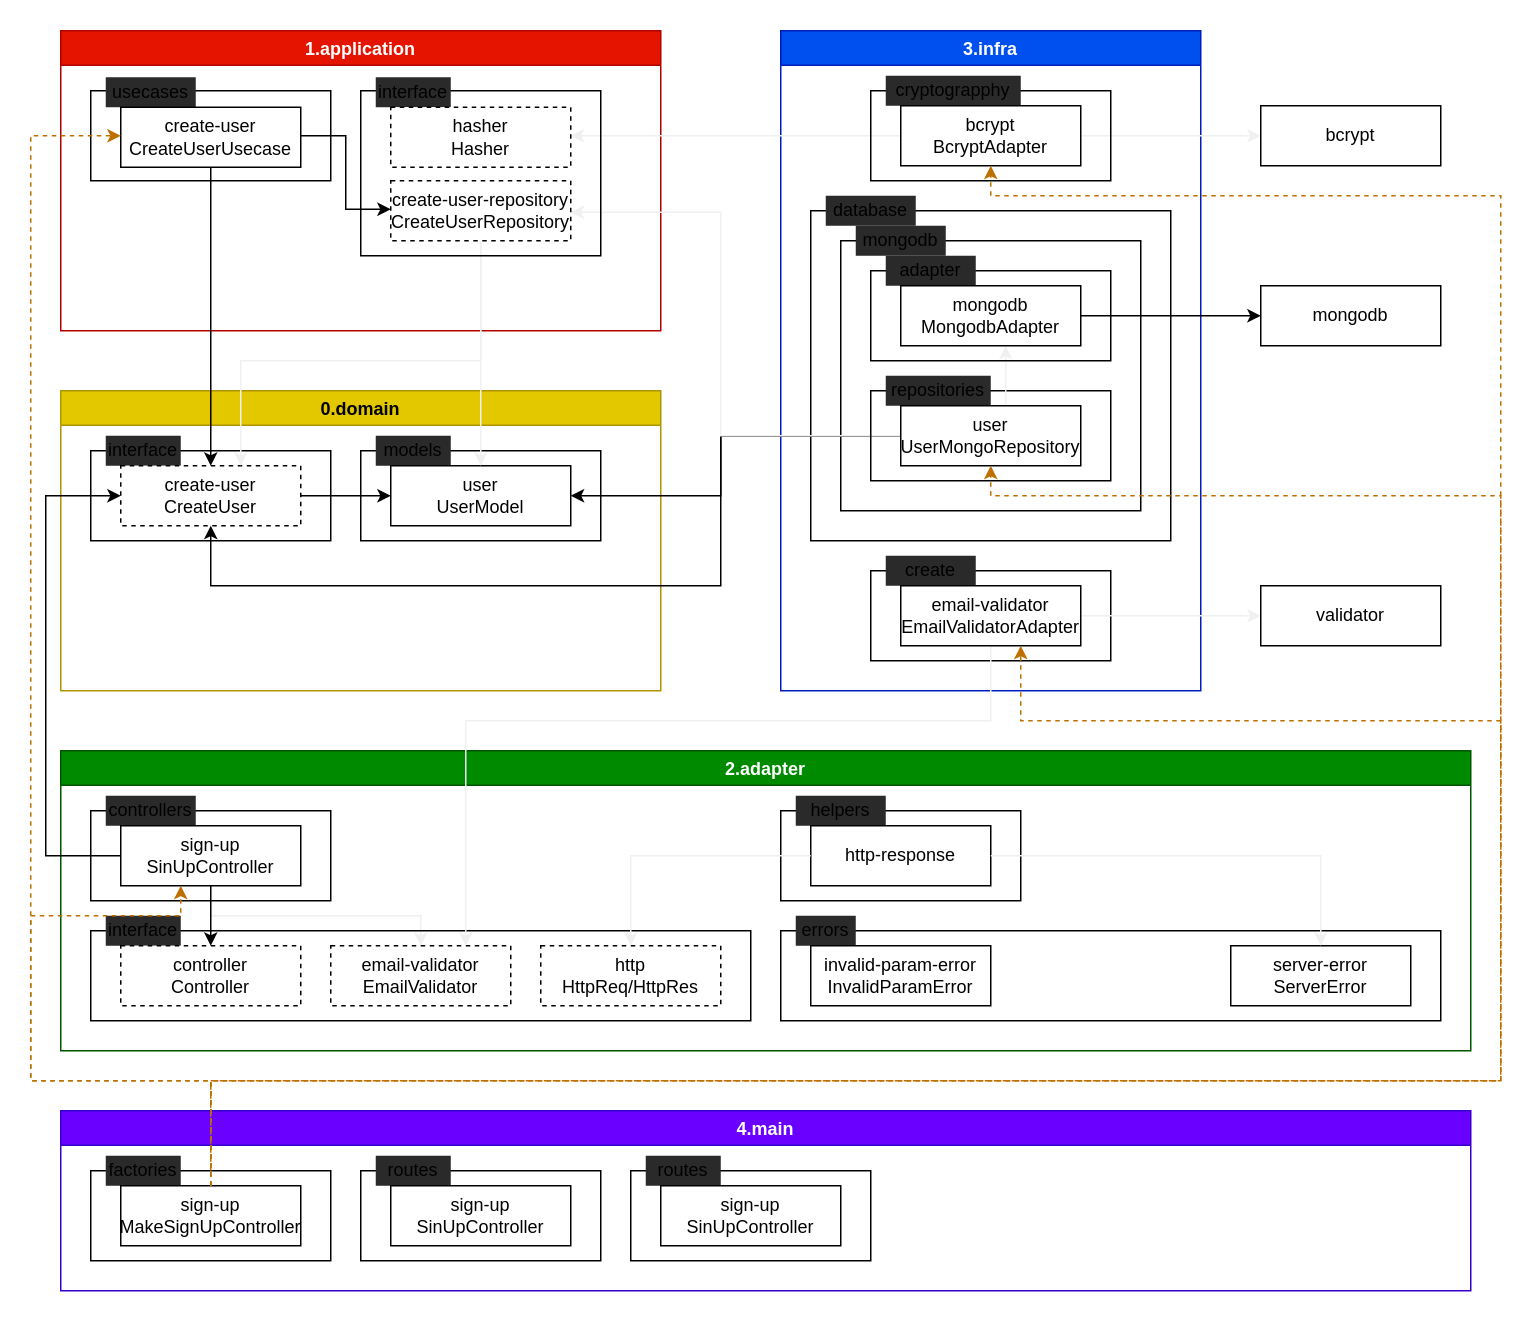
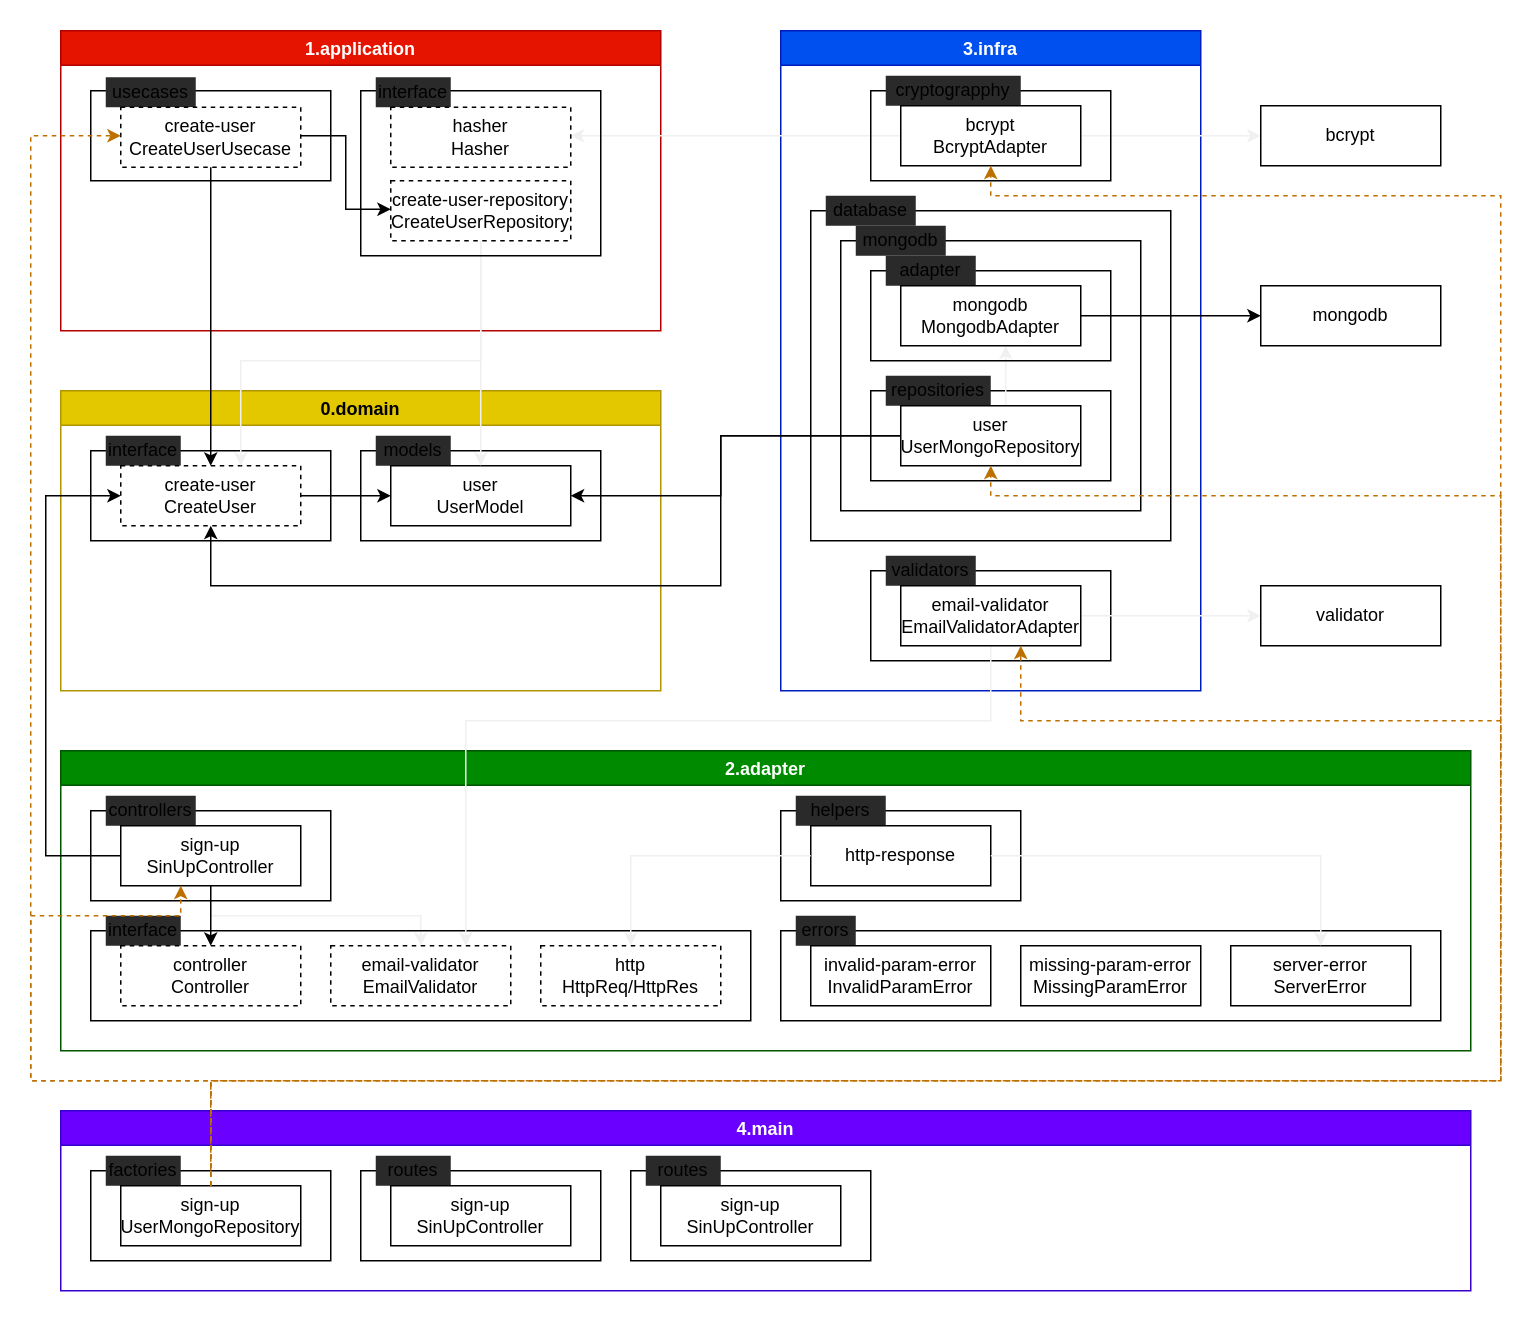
node "create-user CreateUserUsecase": style solid -> dashed
edge "user UserMongoRepository" -> "create-user-repository CreateUserRepository": removed
node "create": label "create" -> "validators"
node "missing-param-error MissingParamError": added
node "sign-up MakeSignUpController": label "sign-up MakeSignUpController" -> "sign-up UserMongoRepository"
